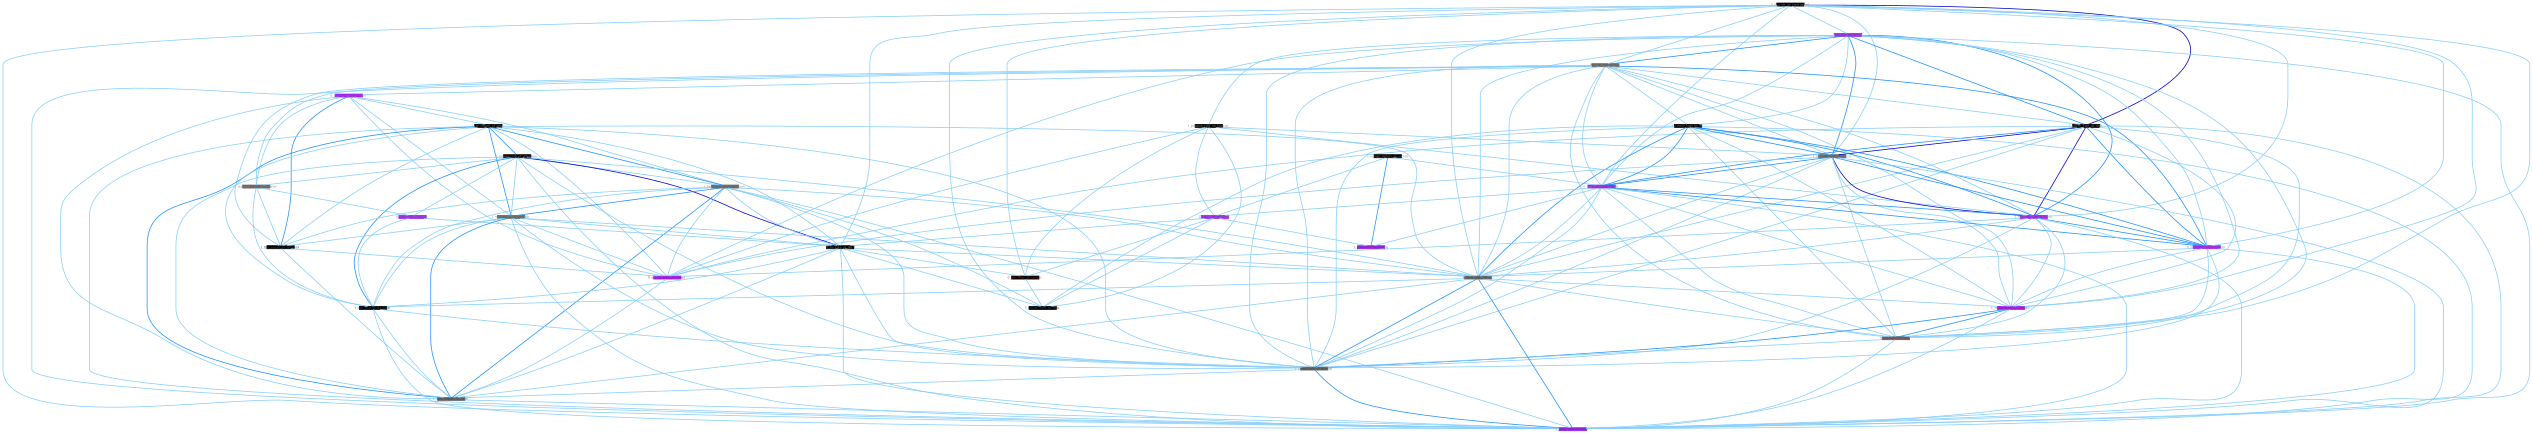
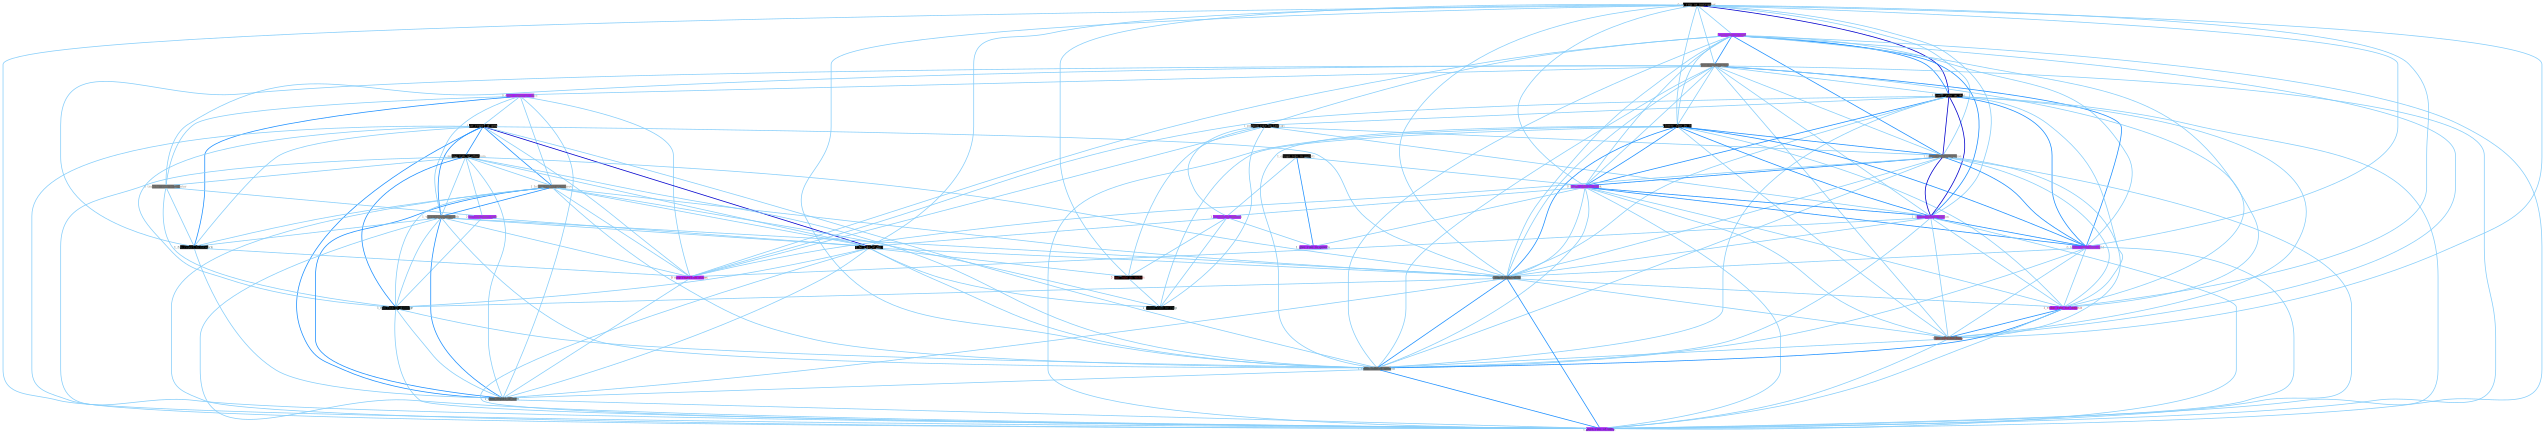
edge "0_us_rate_as_instrument" -- "0_lower_rate_by_%": added
edge "1_lower_rate_on_debt" -- "1_postpon_rule_on_lawsuit": added
node "1_occupi_victori_in_societi": label "1_occupi_victori_in_societi" -> "1_occupi_role_in_societi"
edge "1_ar_report_of_gene" -- "1_be_rule_of_dai": color #87cefa -> #0000cd
edge "1_manag_risk_of_othernum" -- "1_be_rule_of_dai": color #0000cd -> #87cefa
